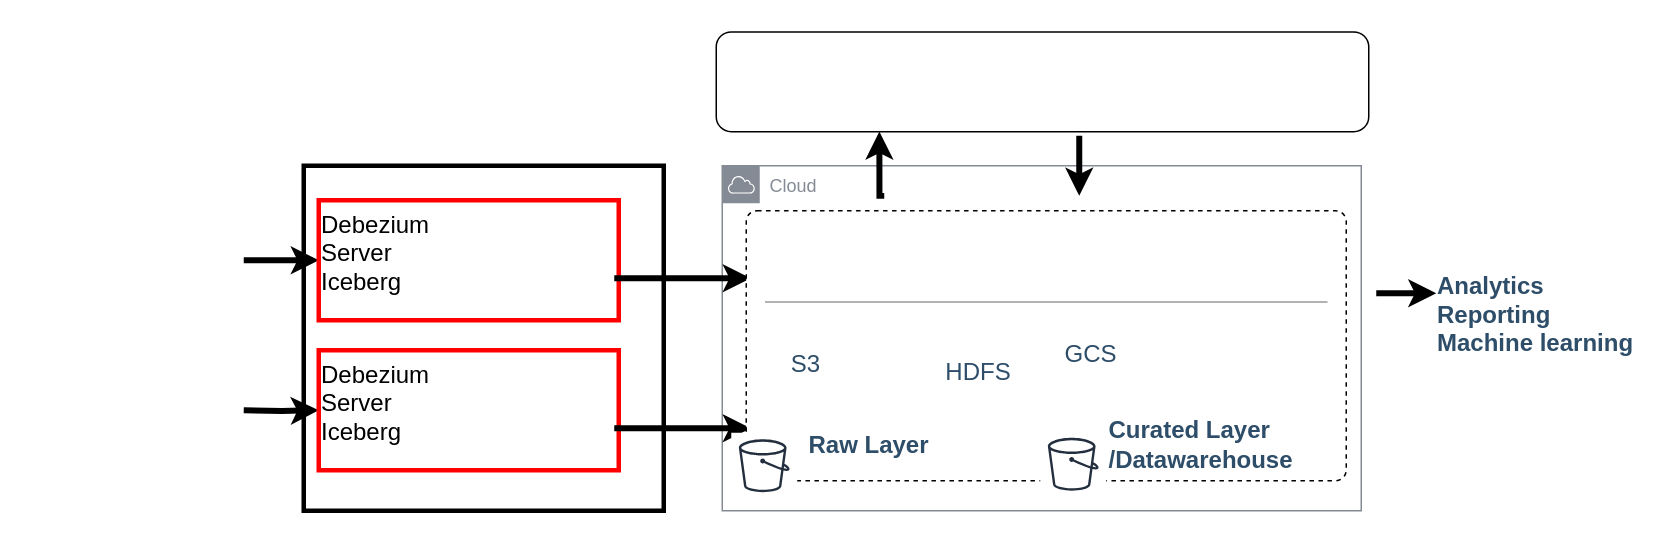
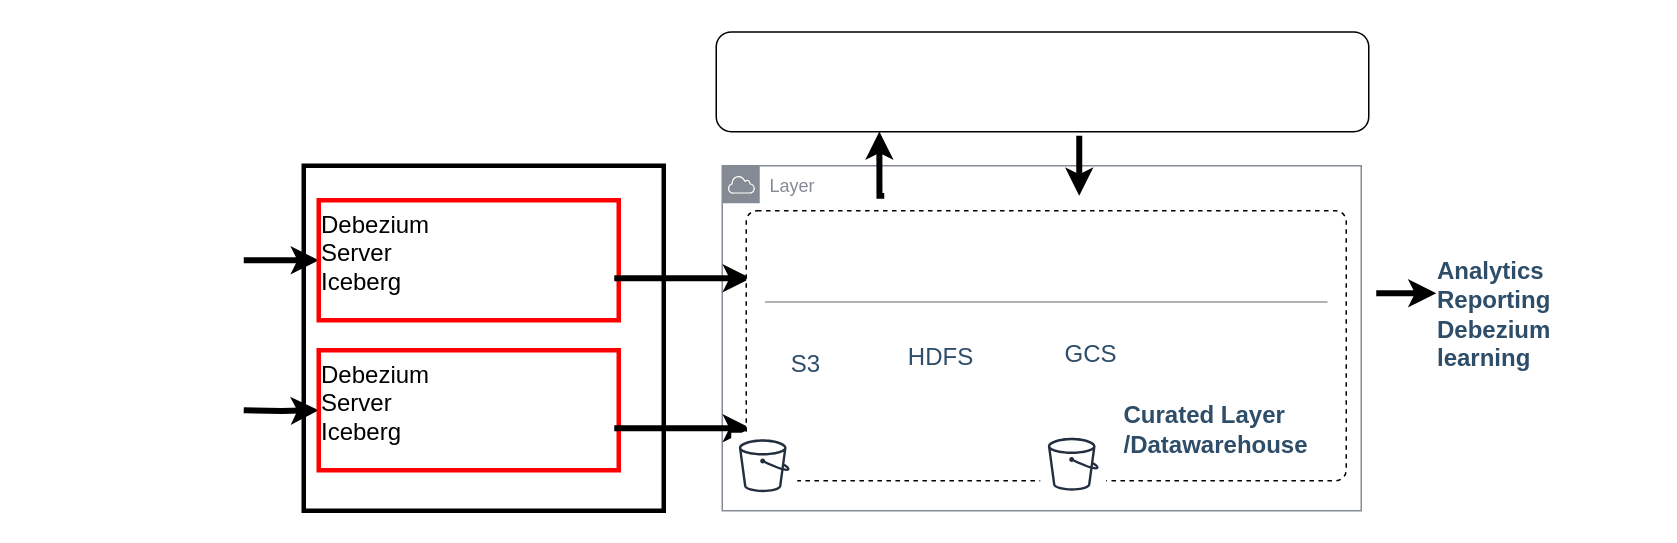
node "Cloud": label "Cloud" -> "Layer"
node "Analytics Reporting Machine learning": label "Analytics Reporting Machine learning" -> "Analytics Reporting Debezium learning"
node "HDFS": moved (979, 371) -> (941, 356)
node "Raw Layer": removed
node "Curated Layer /Datawarehouse": moved (1204, 445) -> (1219, 430)
